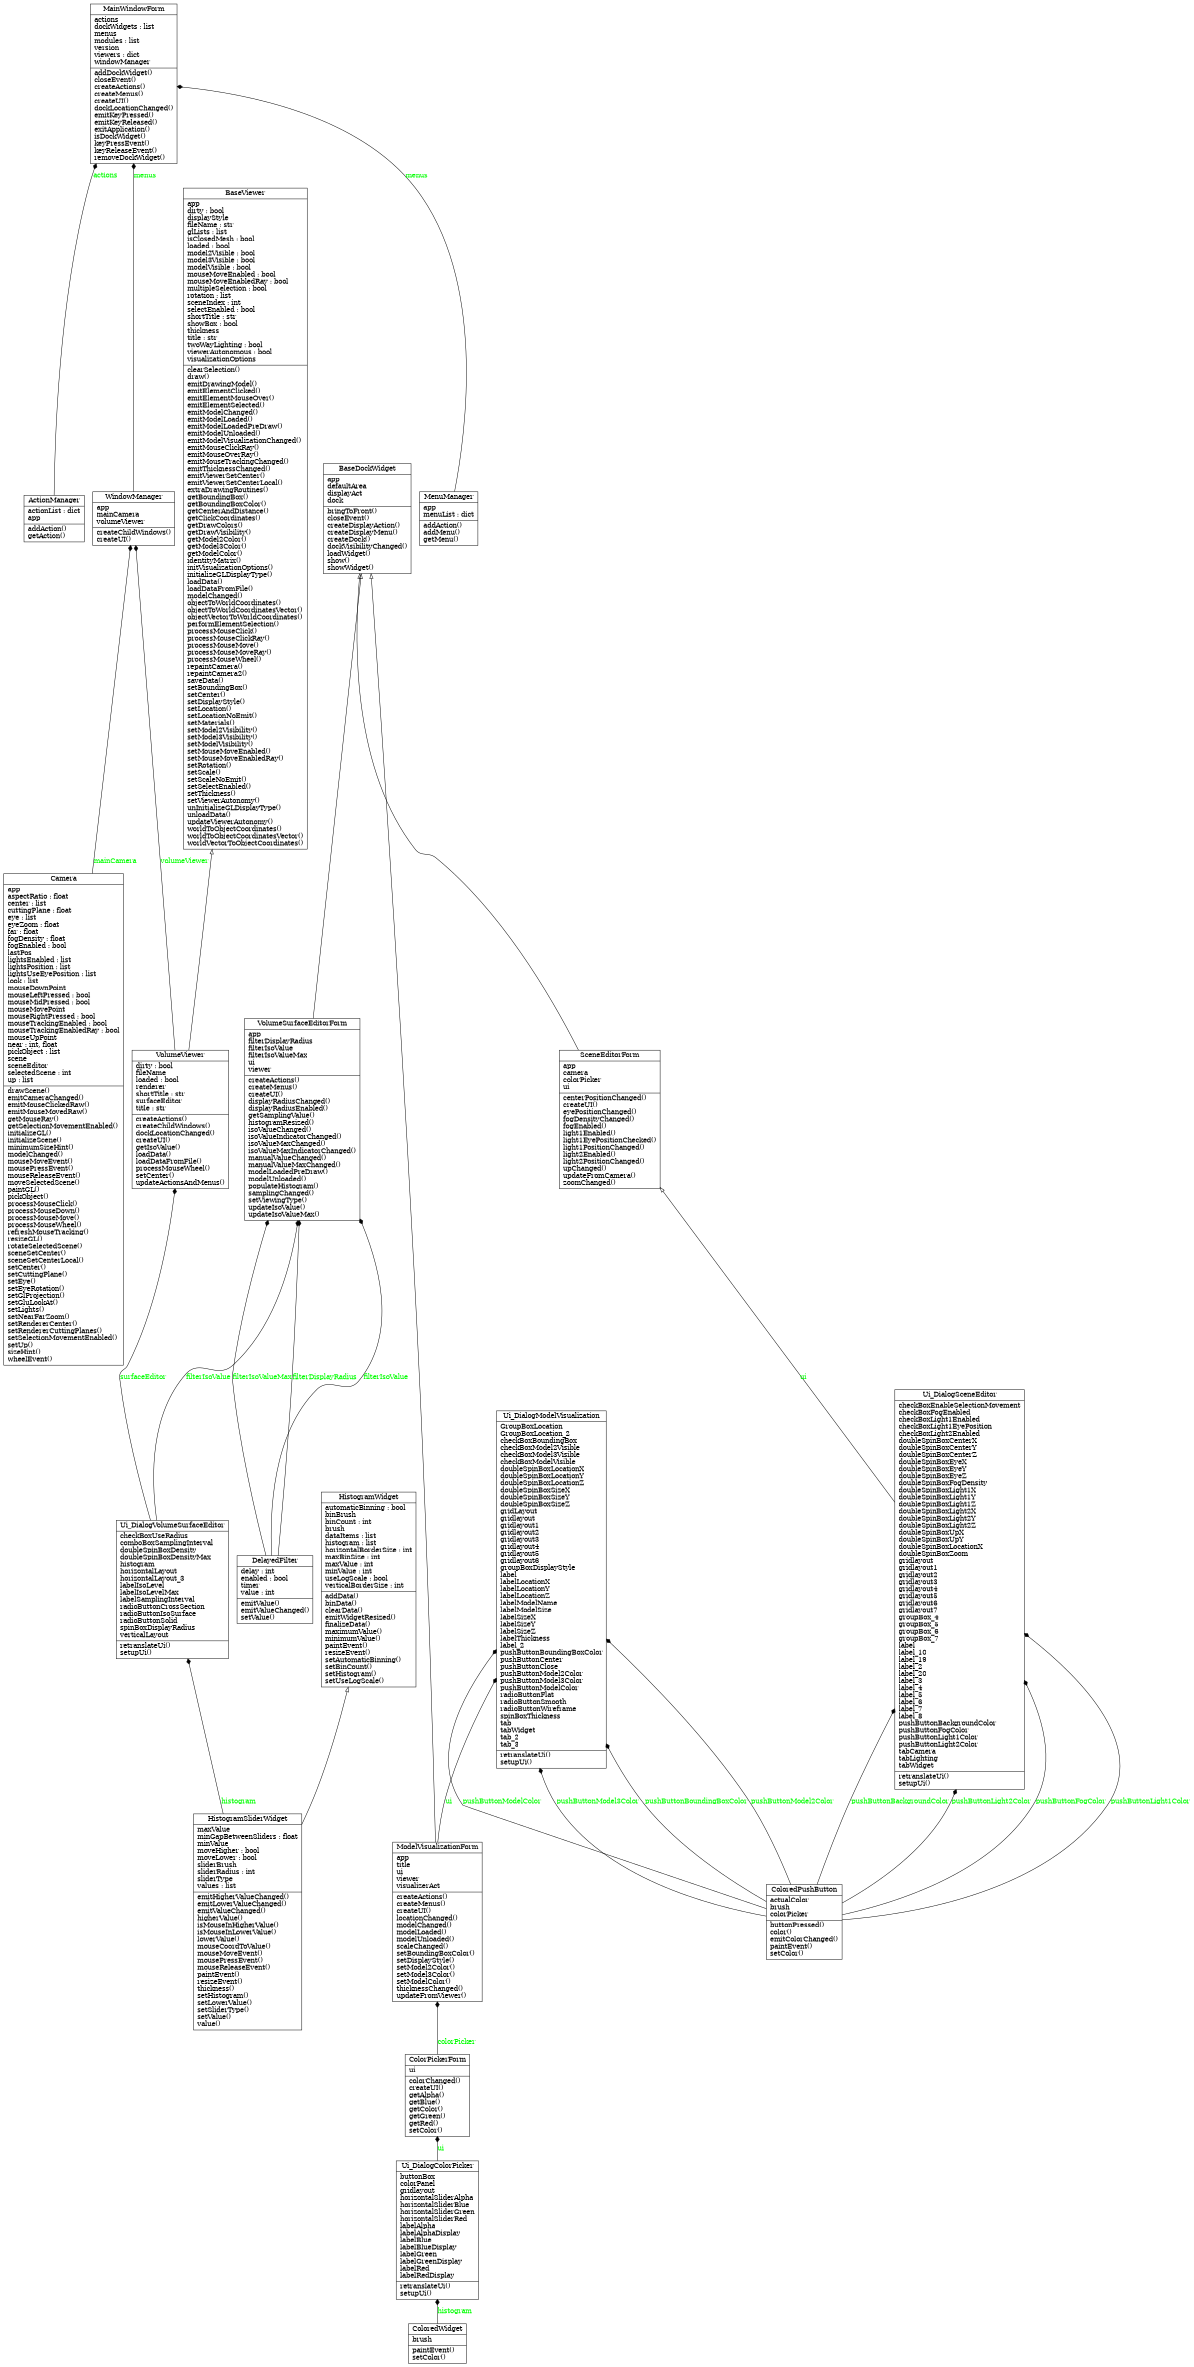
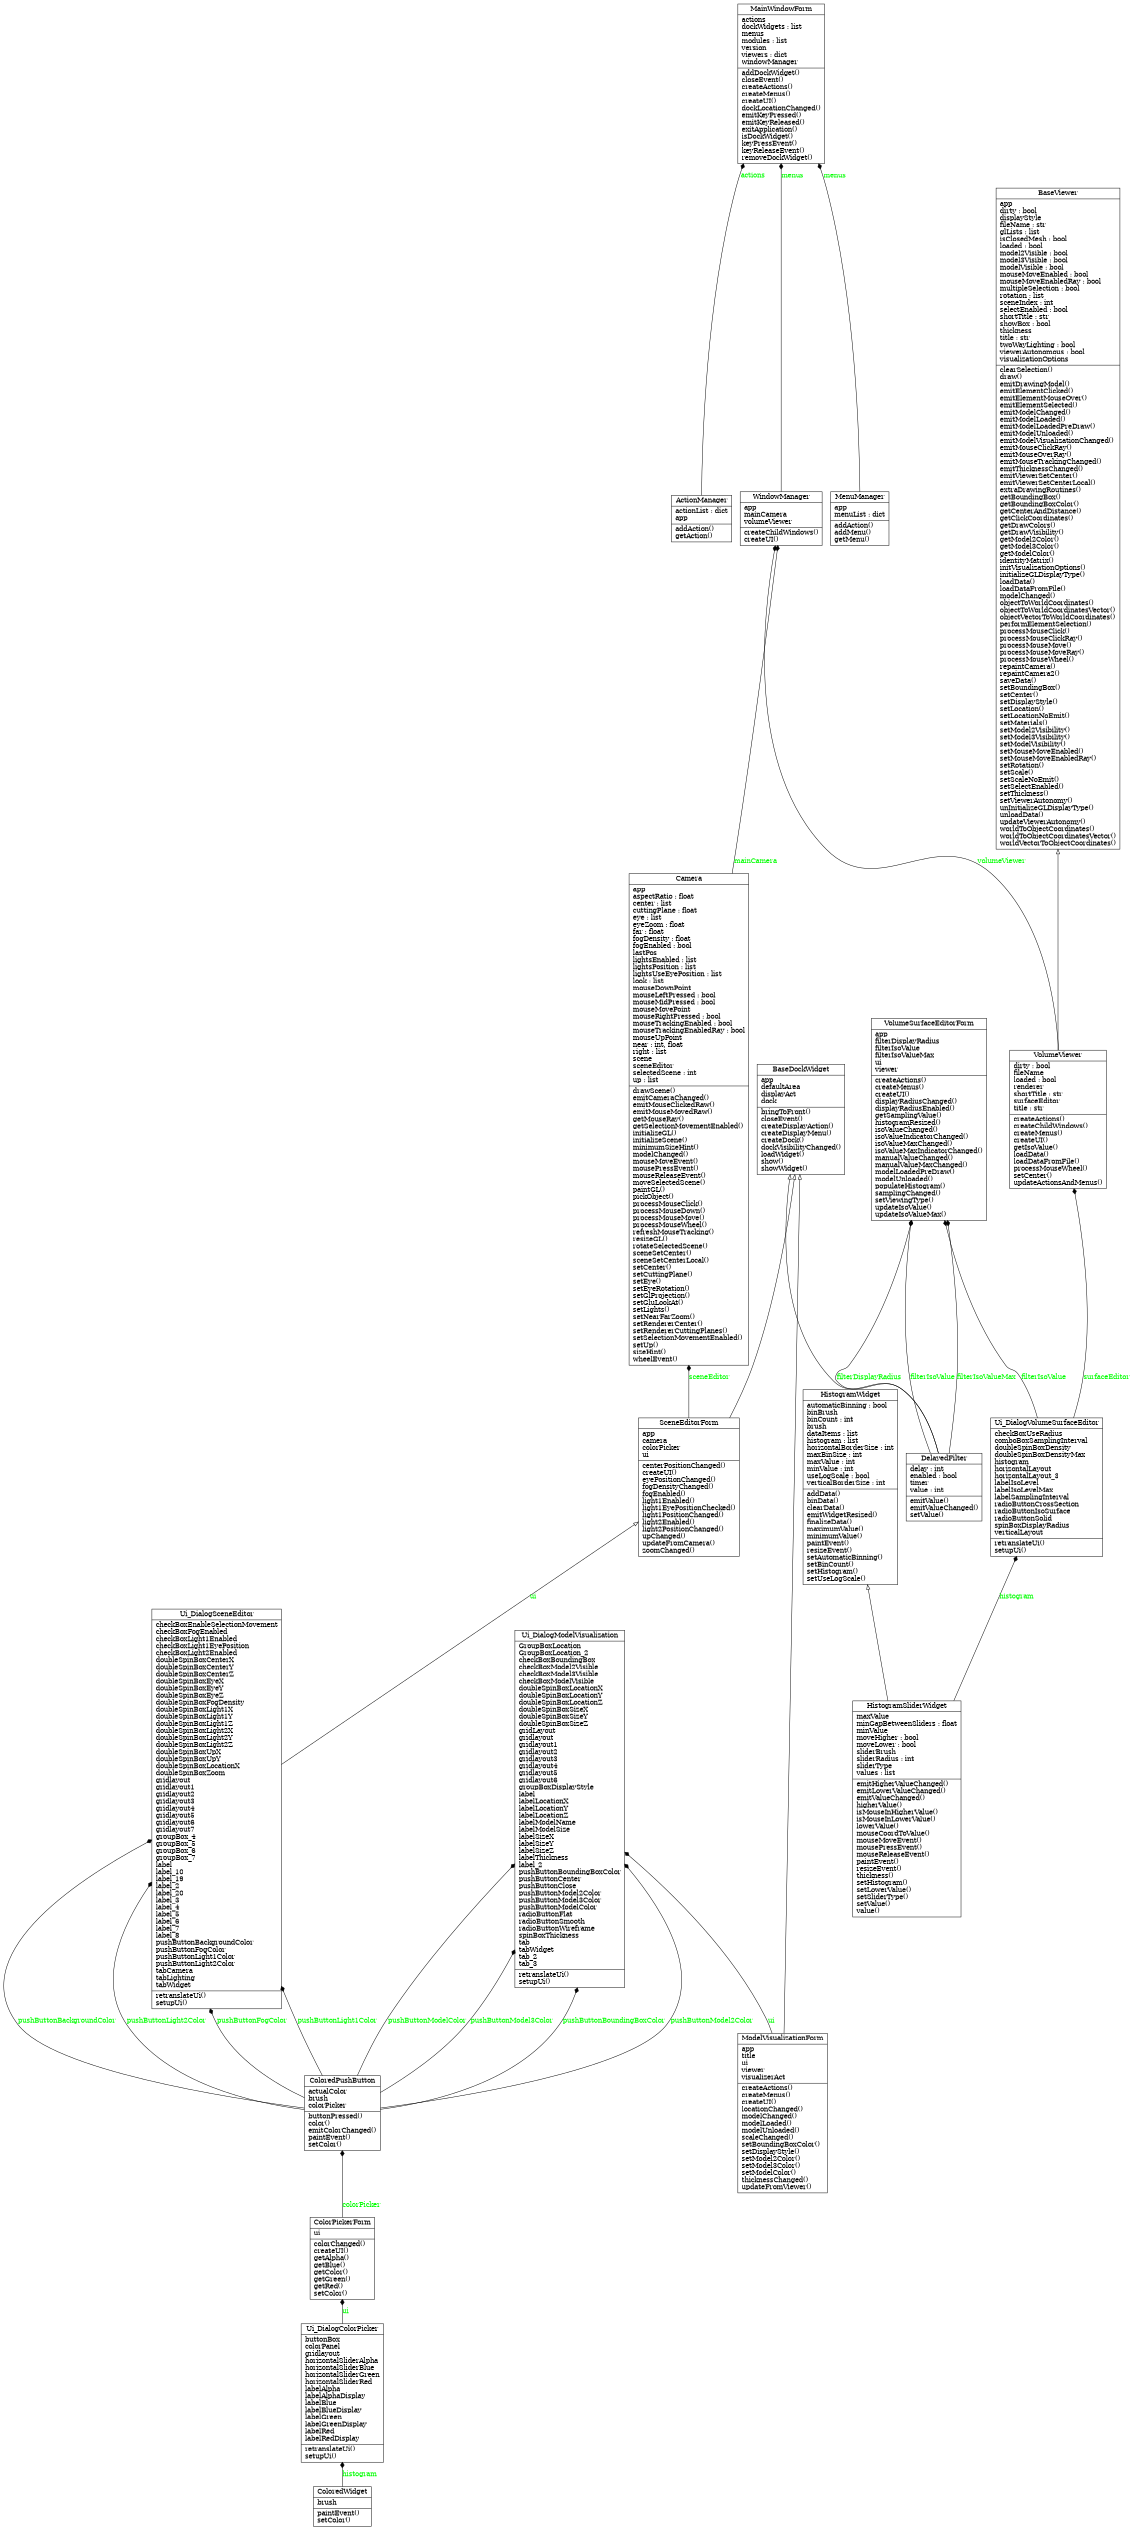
edge "VolumeSurfaceEditorForm" -> "BaseDockWidget": now "DelayedFilter" -> "BaseDockWidget"
node "Camera": text "pickObject : list" -> "right : list"
node "VolumeViewer": text "dockLocationChanged()" -> "createMenus()"
edge "SceneEditorForm" -> "Camera": added, label "sceneEditor"
edge "ColorPickerForm" -> "ModelVisualizationForm": now "ColorPickerForm" -> "ColoredPushButton"
